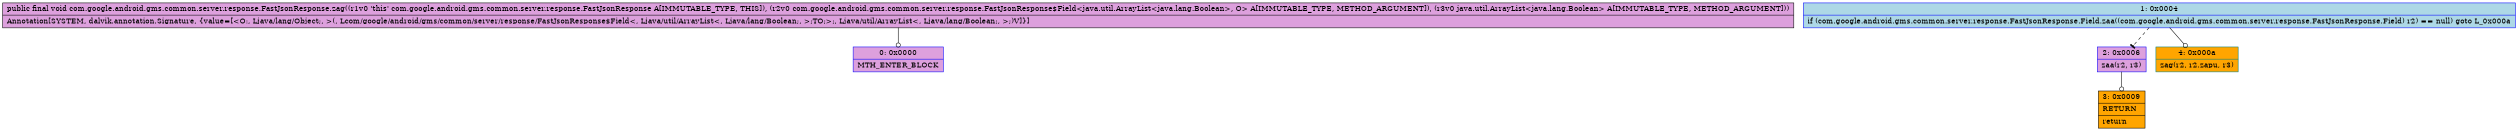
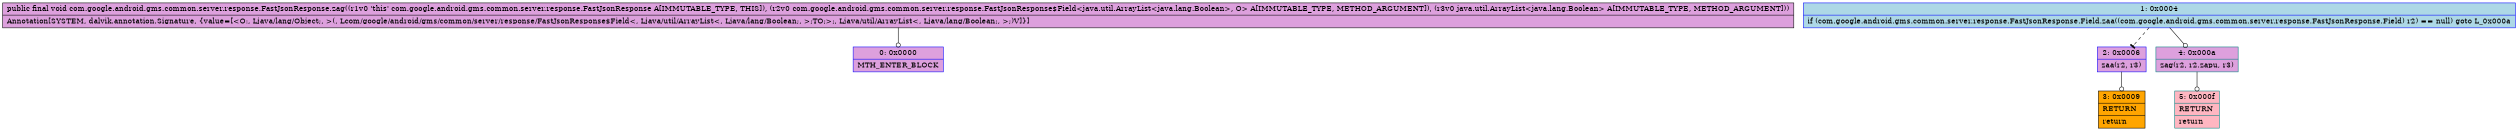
node "4: 0x000a": fillcolor orange -> plum
node "5: 0x000f": added
